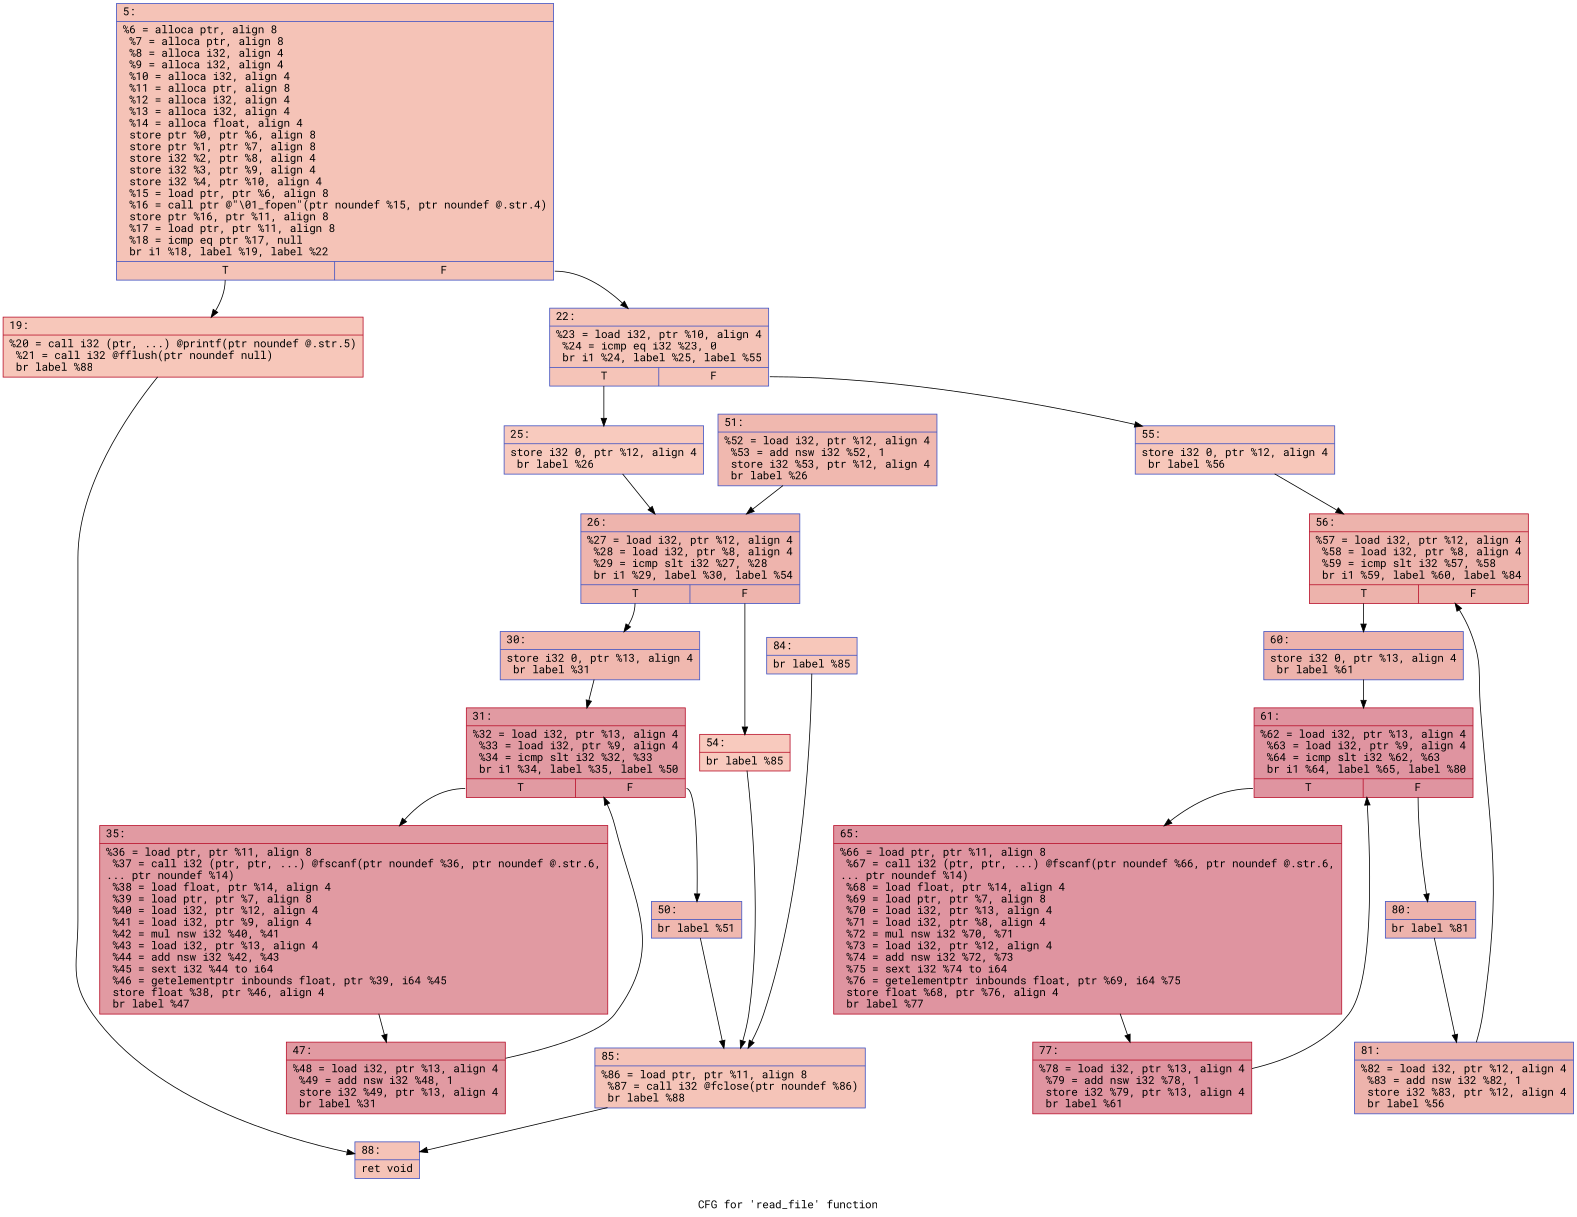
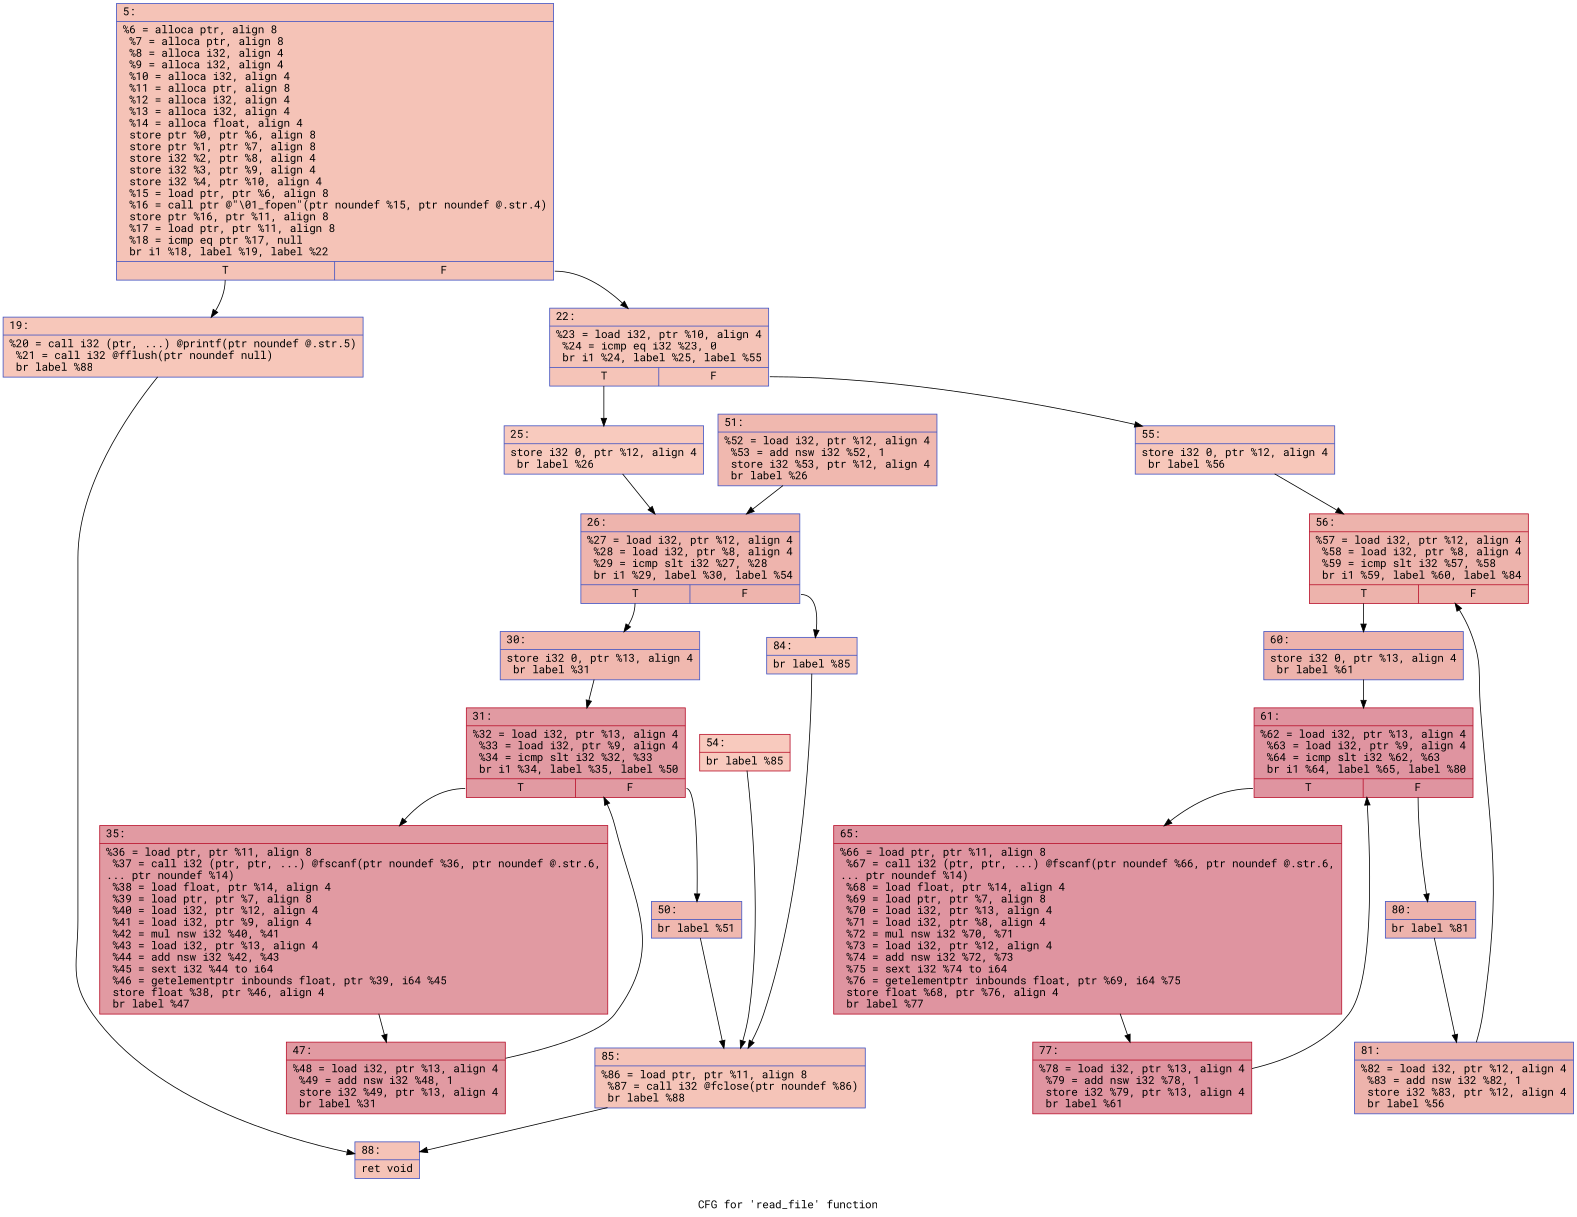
node "19:": color #b70d28ff -> #3d50c3ff
edge "26:" -> "54:": now "26:" -> "84:"
